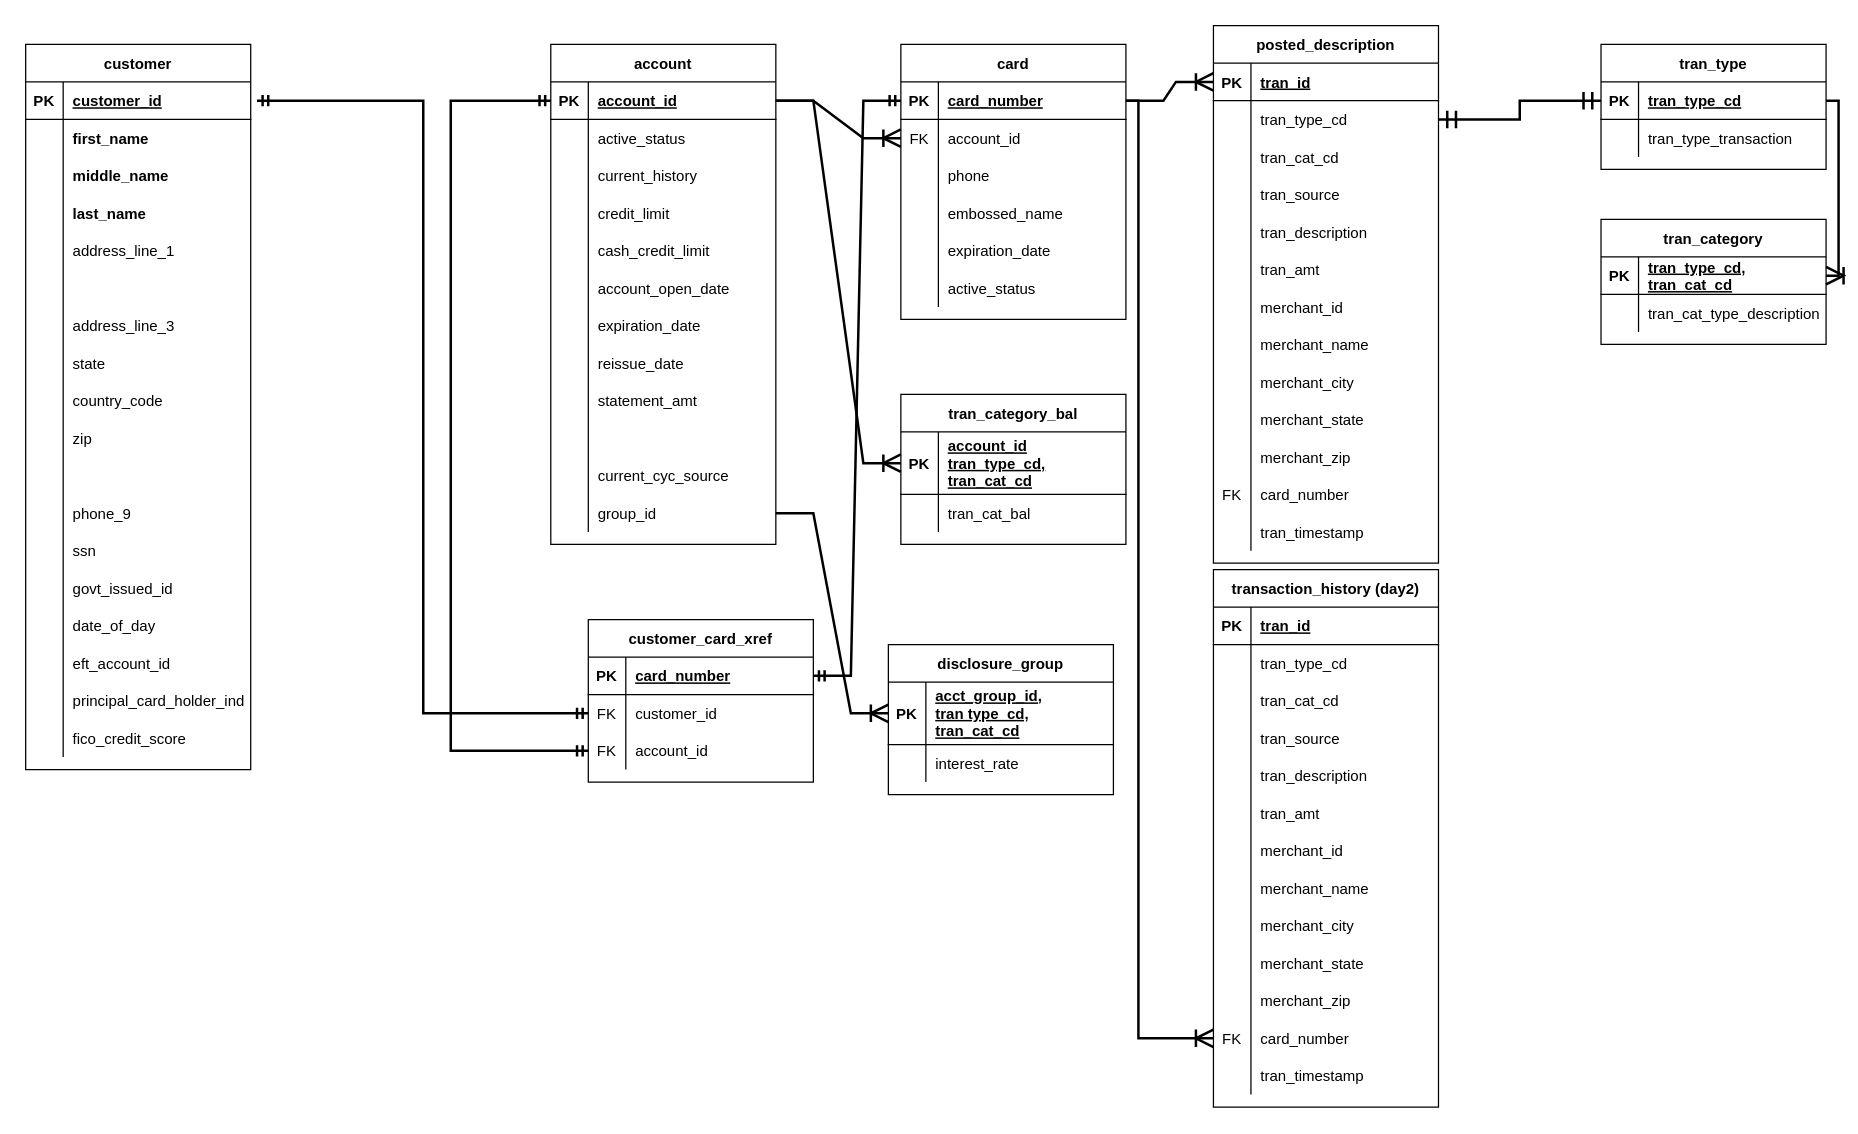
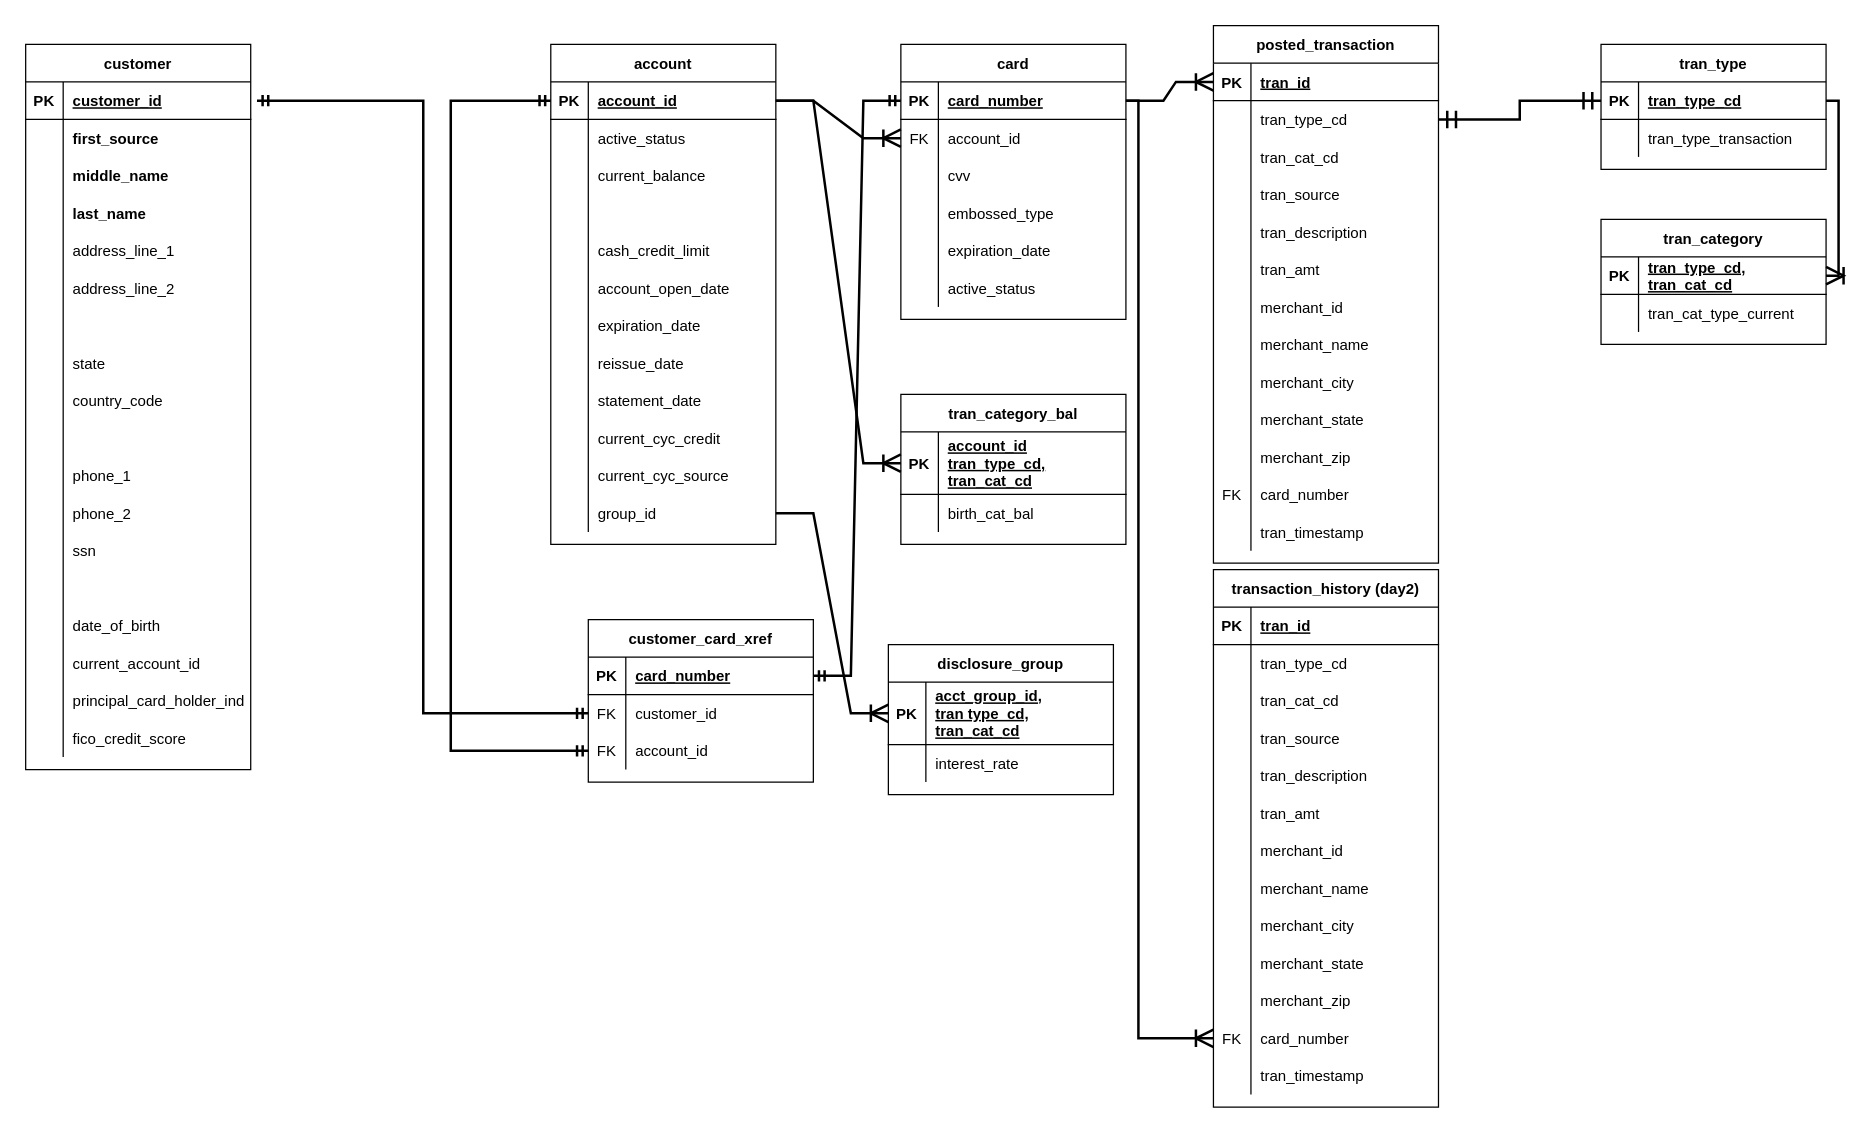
node "posted_description": label "posted_description" -> "posted_transaction"
node "first_name": label "first_name" -> "first_source"
node "current_history": label "current_history" -> "current_balance"
node "phone": label "phone" -> "cvv"
node "credit_limit": removed
node "embossed_name": label "embossed_name" -> "embossed_type"
node "address_line_2": added
node "tran_cat_type_description": label "tran_cat_type_description" -> "tran_cat_type_current"
node "address_line_3": removed
node "statement_amt": label "statement_amt" -> "statement_date"
node "zip": removed
node "current_cyc_credit": added
node "phone_1": added
node "phone_9": label "phone_9" -> "phone_2"
node "tran_cat_bal": label "tran_cat_bal" -> "birth_cat_bal"
node "govt_issued_id": removed
node "date_of_day": label "date_of_day" -> "date_of_birth"
node "eft_account_id": label "eft_account_id" -> "current_account_id"
